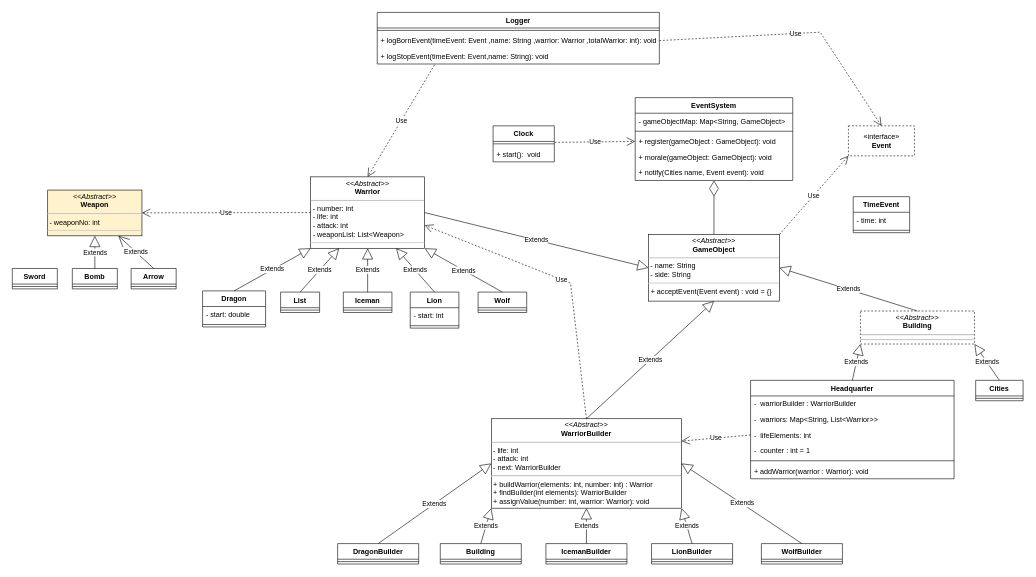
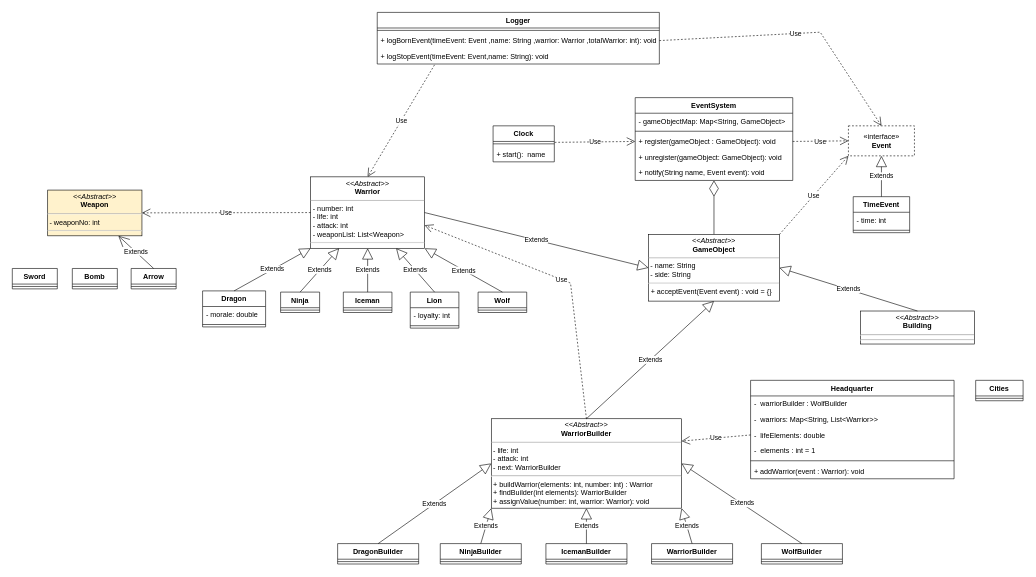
edge "+ register(gameObject : GameObject): void" -> "«interface» Event": added, label "Use"
node "+ start(): void": label "+ start(): void" -> "+ start(): name"
node "+ morale(gameObject: GameObject): void": label "+ morale(gameObject: GameObject): void" -> "+ unregister(gameObject: GameObject): void"
node "+ notify(Cities name, Event event): void": label "+ notify(Cities name, Event event): void" -> "+ notify(String name, Event event): void"
edge "TimeEvent" -> "«interface» Event": added, label "Extends"
edge "Bomb" -> "<<Abstract>> Weapon - weaponNo: int": removed, label "Extends"
node "List": label "List" -> "Ninja"
node "- start: double": label "- start: double" -> "- morale: double"
node "- start: int": label "- start: int" -> "- loyalty: int"
node "<<Abstract>> Building": style dashed -> solid
edge "Cities" -> "<<Abstract>> Building": removed, label "Extends"
edge "Headquarter" -> "<<Abstract>> Building": removed, label "Extends"
node "- warriorBuilder : WarriorBuilder": label "- warriorBuilder : WarriorBuilder" -> "- warriorBuilder : WolfBuilder"
node "- lifeElements: int": label "- lifeElements: int" -> "- lifeElements: double"
node "- counter : int = 1": label "- counter : int = 1" -> "- elements : int = 1"
node "+ addWarrior(warrior : Warrior): void": label "+ addWarrior(warrior : Warrior): void" -> "+ addWarrior(event : Warrior): void"
node "Building": label "Building" -> "NinjaBuilder"
node "LionBuilder": label "LionBuilder" -> "WarriorBuilder"
